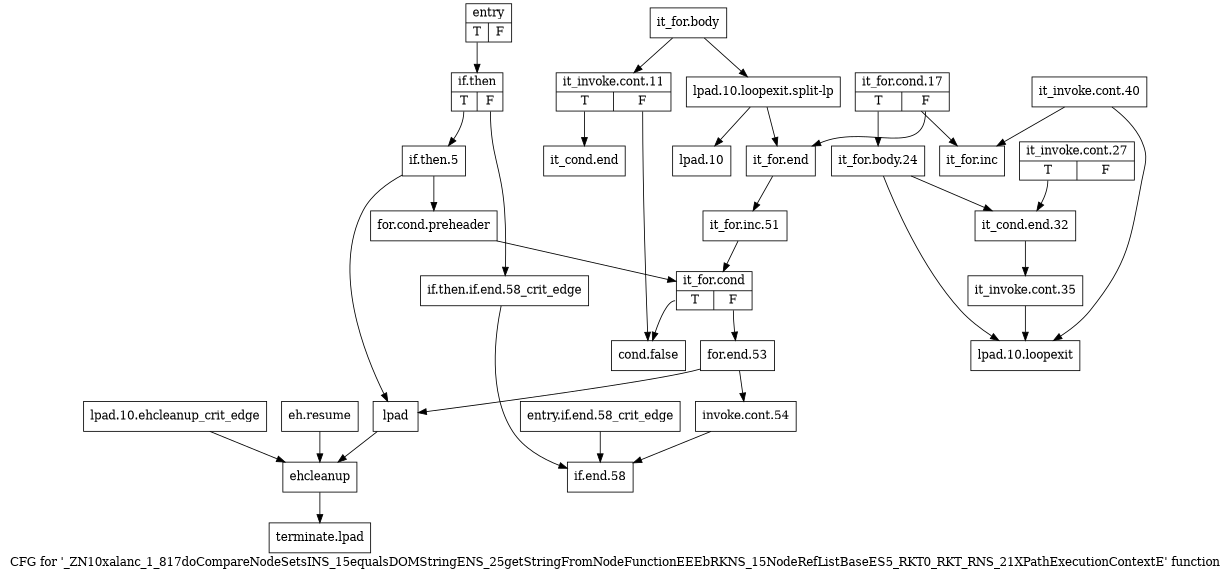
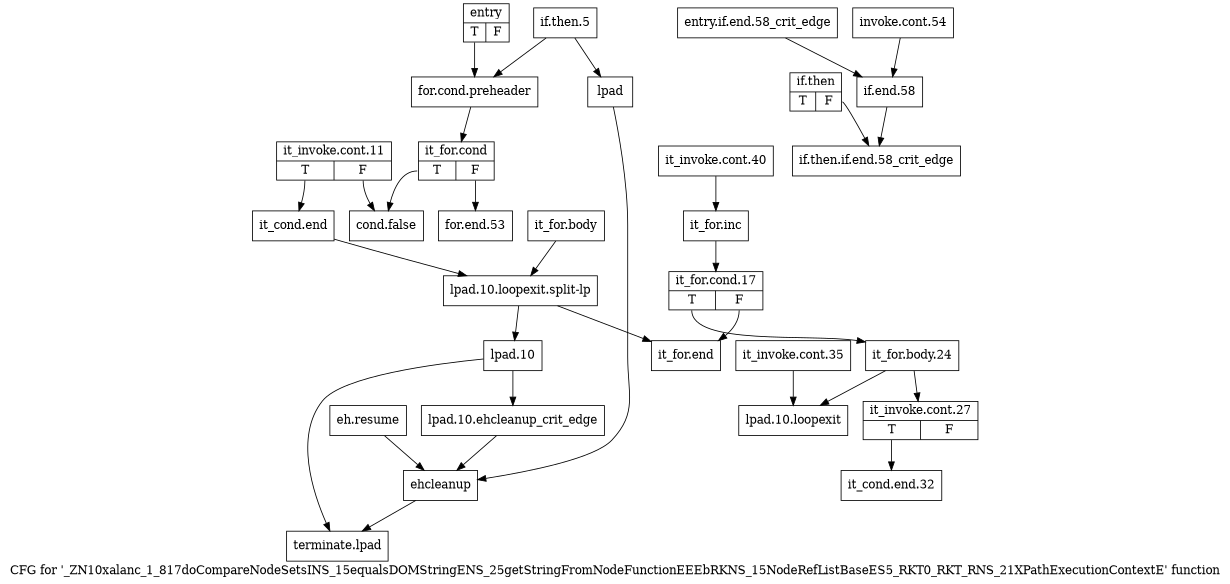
edge "entry" -> "if.then": now "entry" -> "for.cond.preheader"
edge "it_for.body" -> "it_invoke.cont.11": removed
edge "it_for.cond.17" -> "it_for.inc": reversed
edge "if.then" -> "if.then.5": removed
edge "it_for.body.24" -> "it_cond.end.32": now "it_for.body.24" -> "it_invoke.cont.27"
node "it_for.inc.51": removed
edge "it_invoke.cont.40" -> "lpad.10.loopexit": removed
edge "it_cond.end.32" -> "it_invoke.cont.35": removed
edge "it_cond.end" -> "lpad.10.loopexit.split-lp": added
edge "for.end.53" -> "invoke.cont.54": removed
edge "lpad.10" -> "lpad.10.ehcleanup_crit_edge": added
edge "lpad.10" -> "terminate.lpad": added
edge "for.end.53" -> "lpad": removed
edge "if.then.if.end.58_crit_edge" -> "if.end.58": reversed
